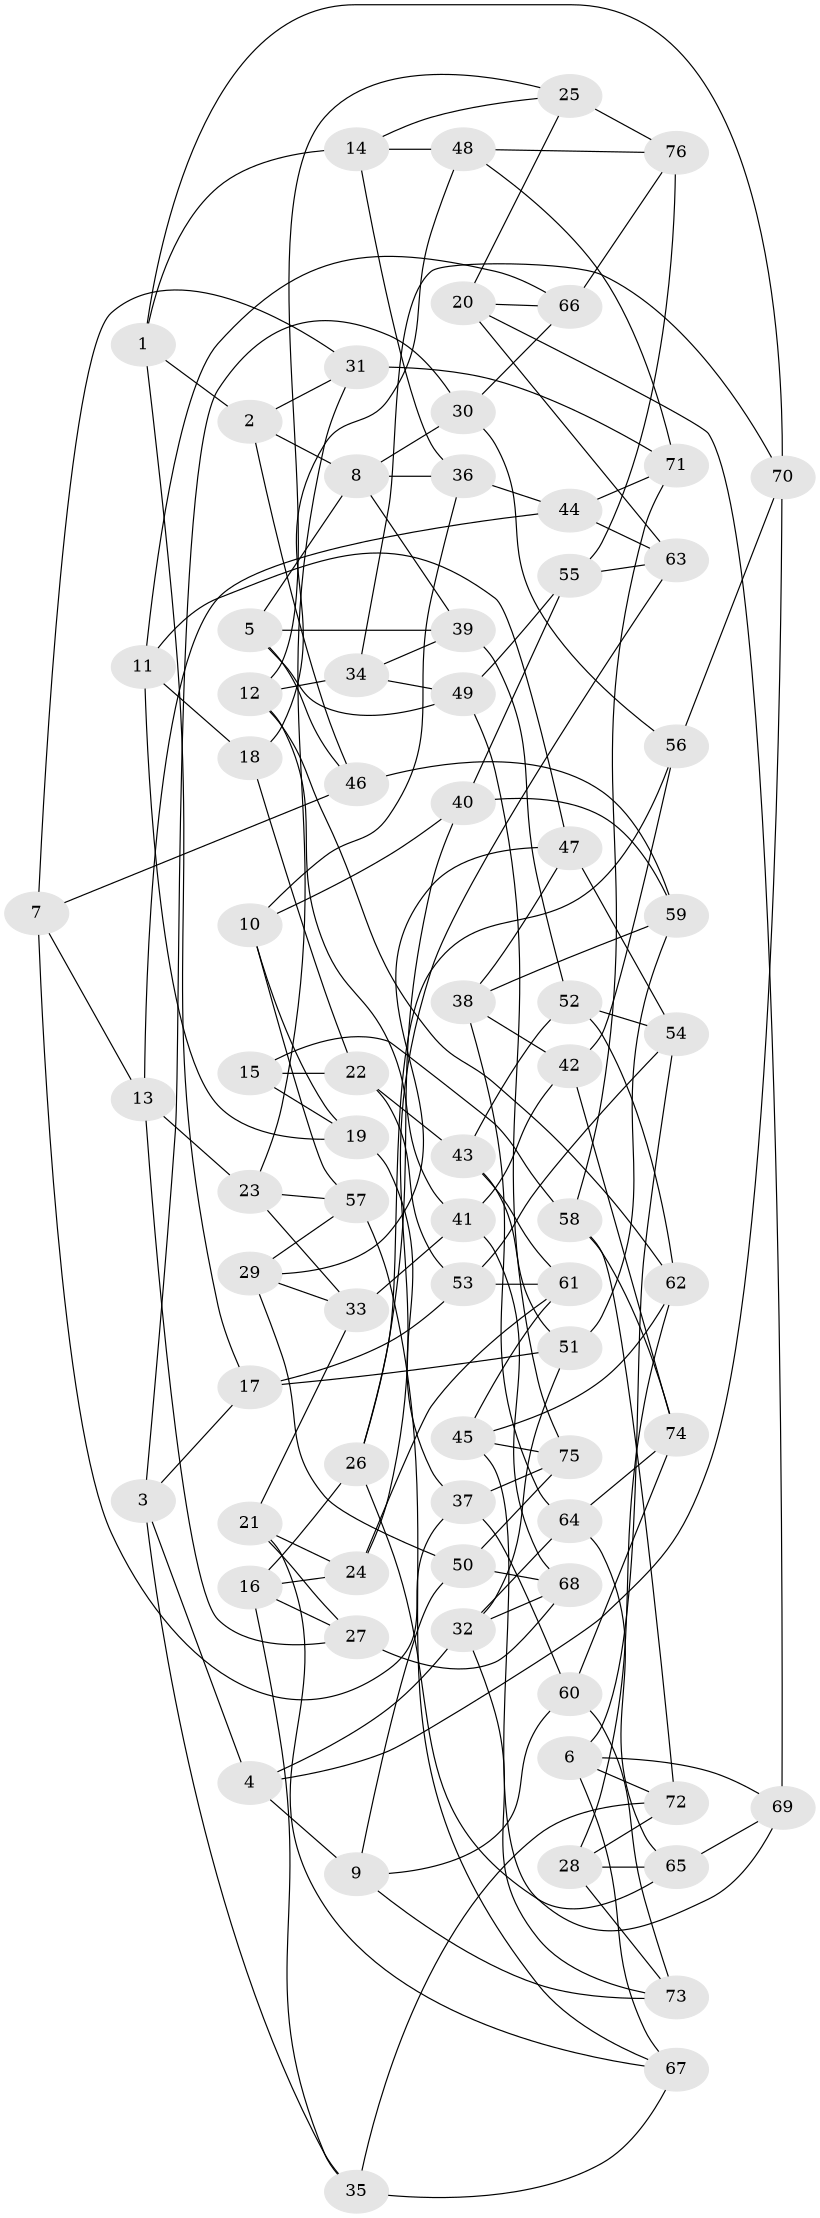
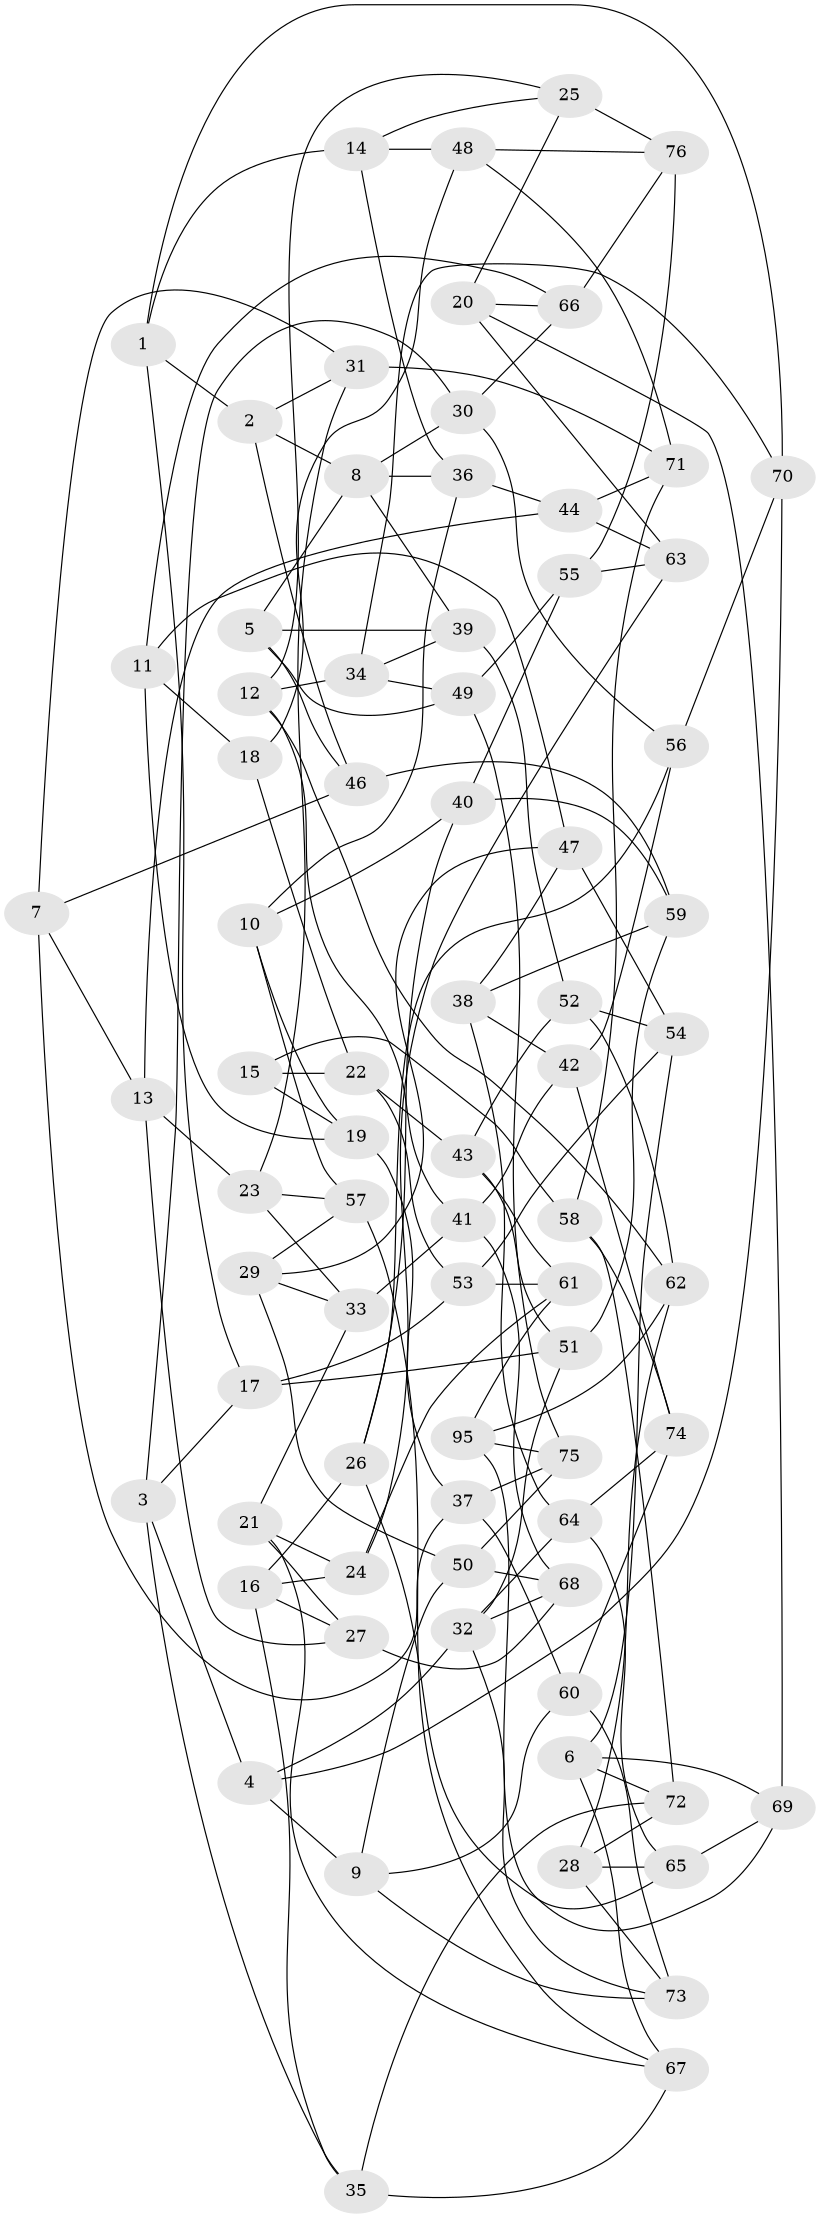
node "45": label "45" -> "95"
